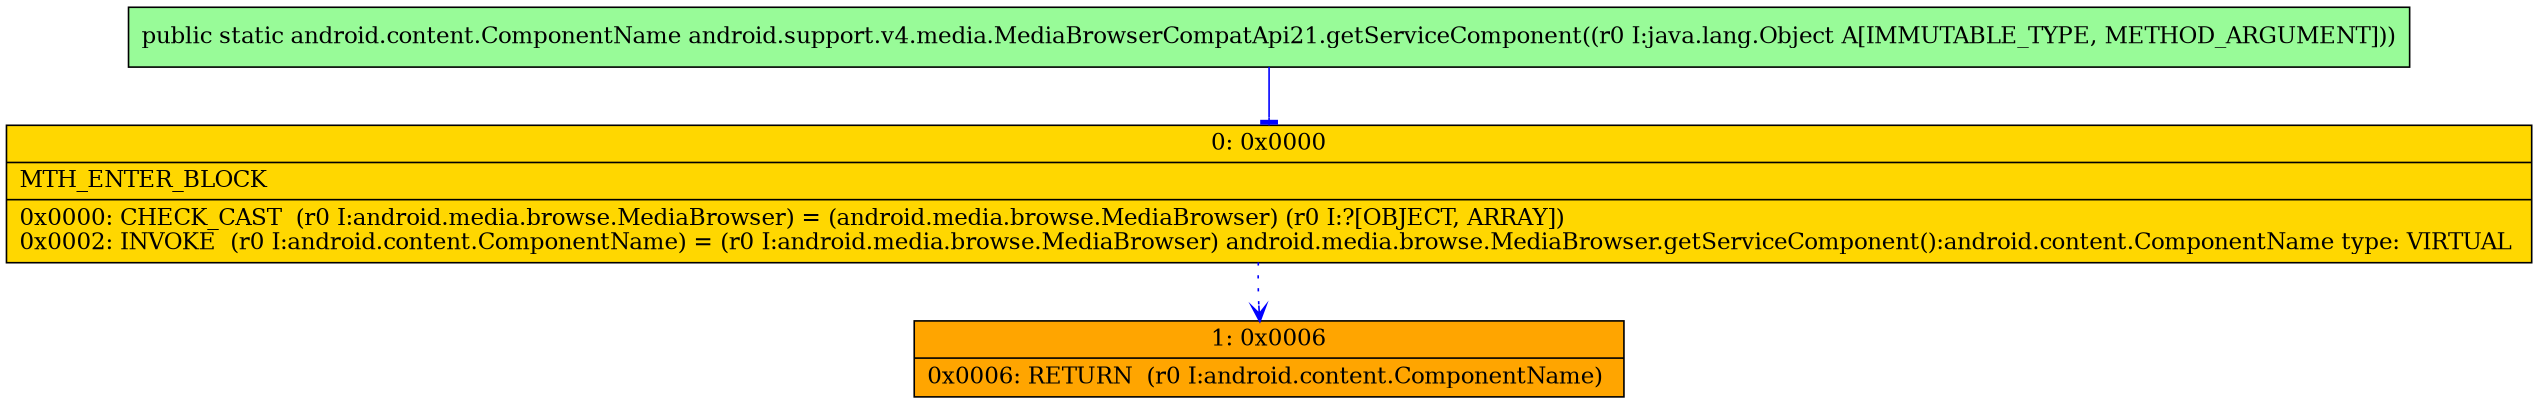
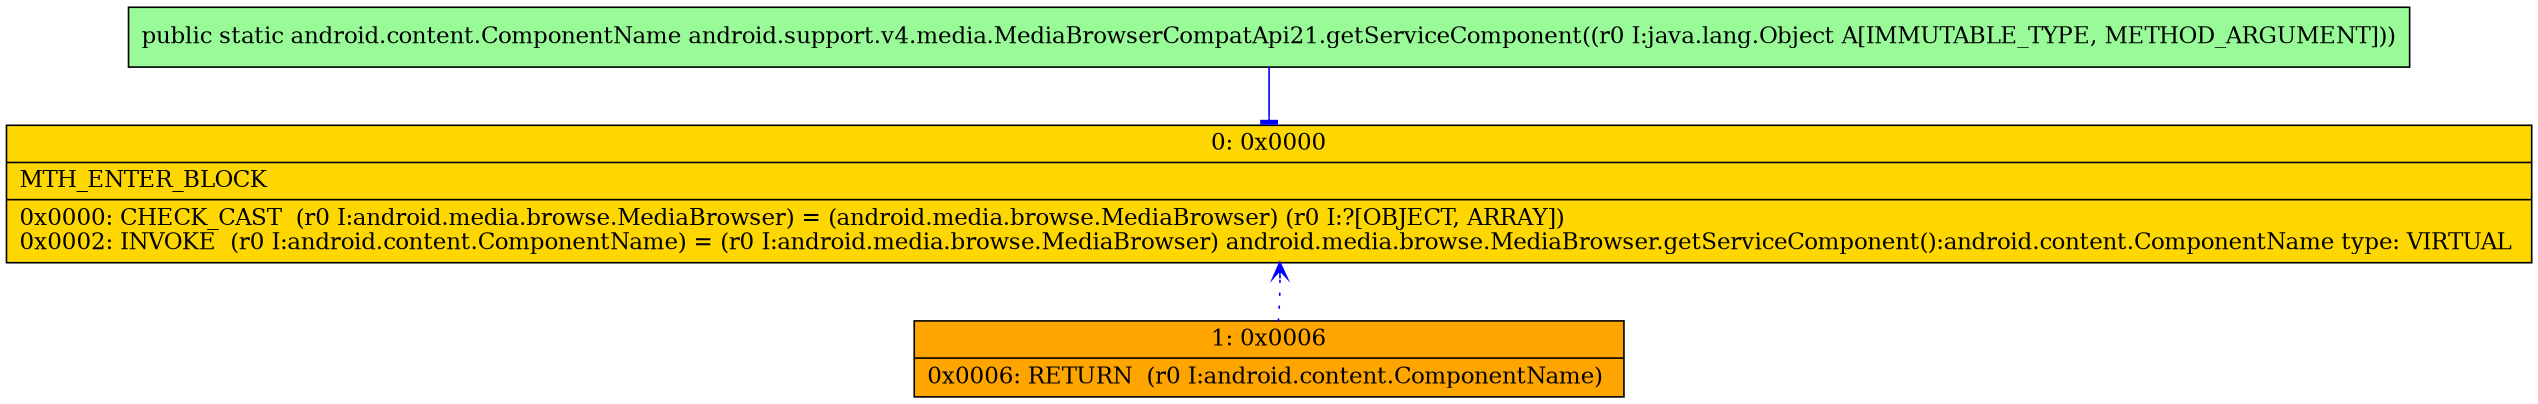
edge "0: 0x0000" -> "1: 0x0006": reversed
